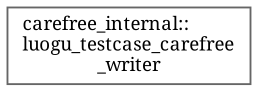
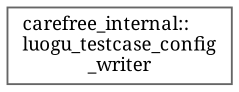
node "carefree_internal:: luogu_testcase_carefree _writer": label "carefree_internal:: luogu_testcase_carefree _writer" -> "carefree_internal:: luogu_testcase_config _writer"
